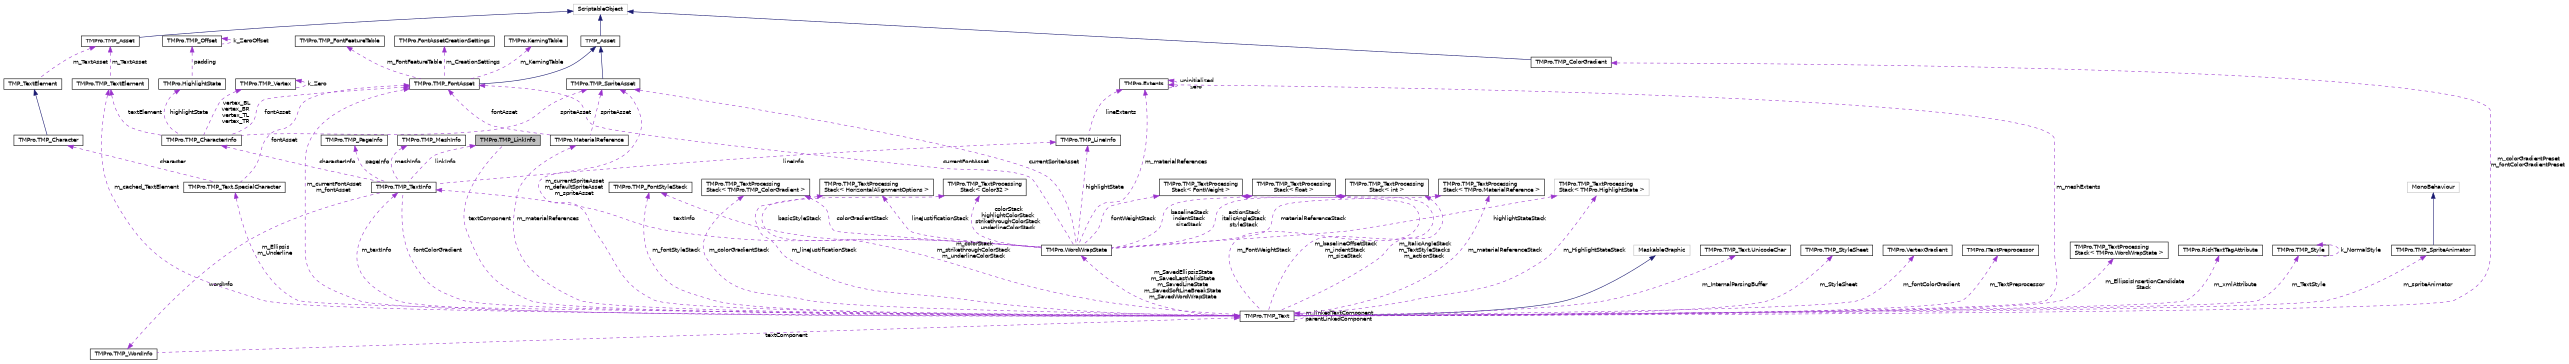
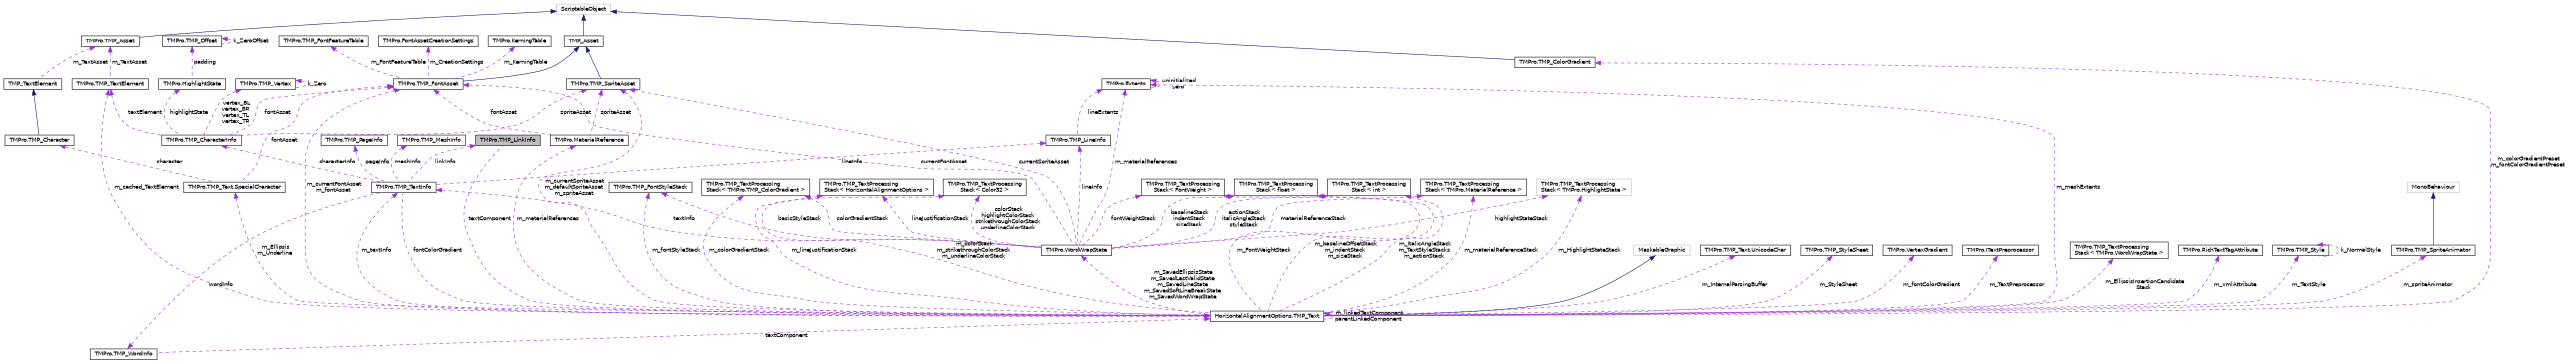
edge "TMPro.WordWrapState" -> "TMPro.TMP_LineInfo": label " highlightState" -> " lineInfo"
node "TMPro.TMP_Text": label "TMPro.TMP_Text" -> "HorizontalAlignmentOptions.TMP_Text"
